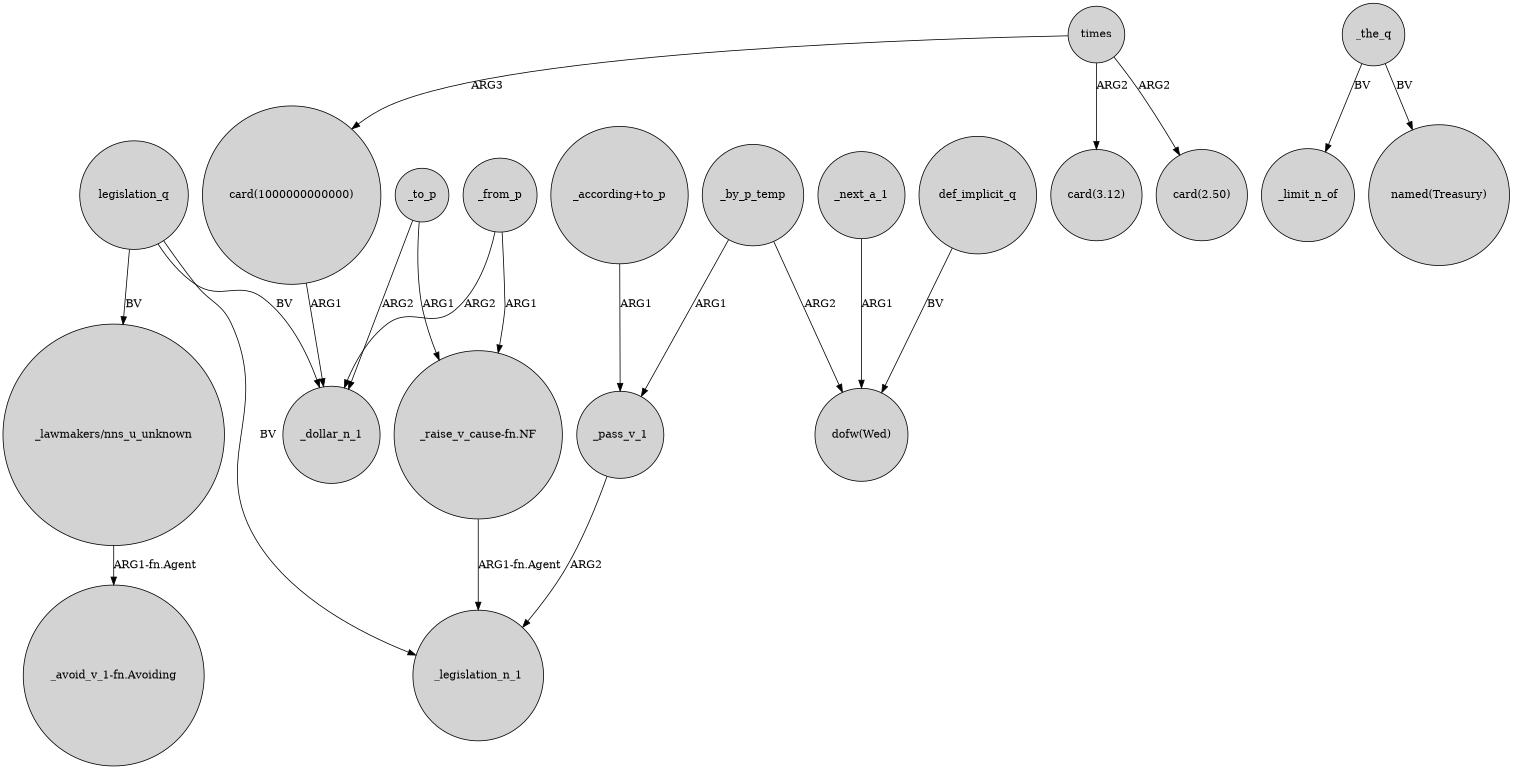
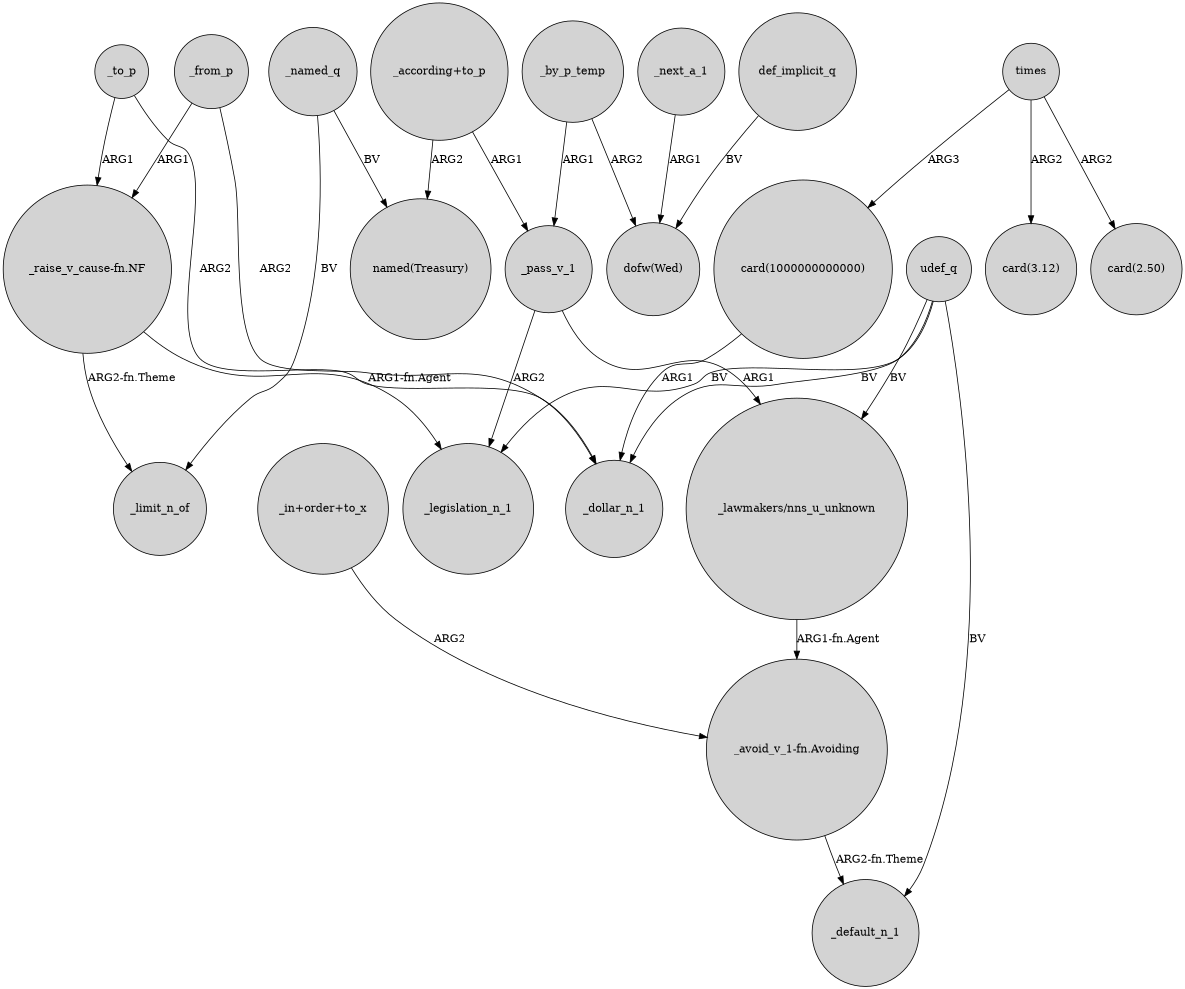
node "_the_q": label "_the_q" -> "_named_q"
edge "_according+to_p" -> "named(Treasury)": added, label "ARG2"
node "legislation_q": label "legislation_q" -> "udef_q"
edge "_pass_v_1" -> "_lawmakers/nns_u_unknown": added, label "ARG1"
edge "_raise_v_cause-fn.NF" -> "_limit_n_of": added, label "ARG2-fn.Theme"
node "_in+order+to_x": added
node "_default_n_1": added
